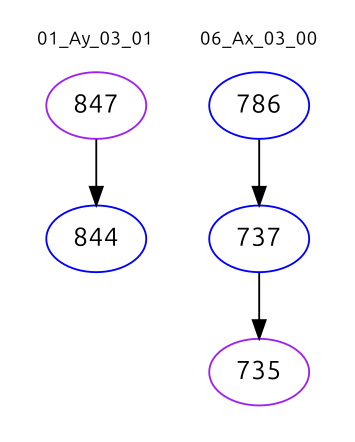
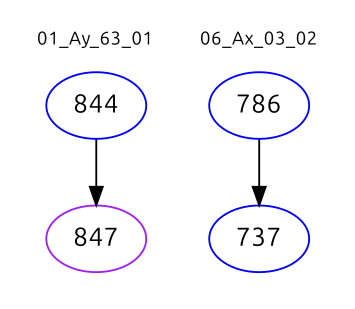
cluster "01_Ay_03_01": label "01_Ay_03_01" -> "01_Ay_63_01"
cluster "06_Ax_03_00": label "06_Ax_03_00" -> "06_Ax_03_02"
edge "847" -> "844": reversed
node "735": removed
